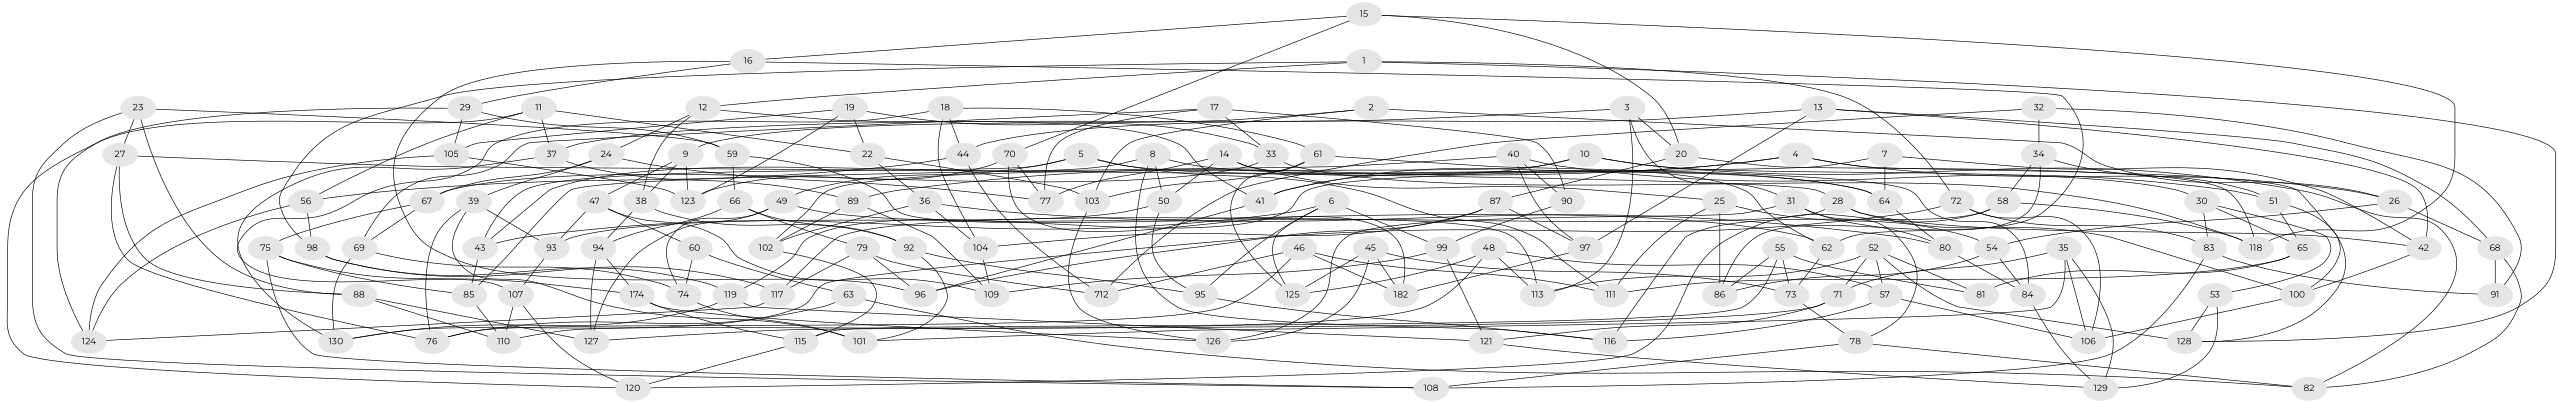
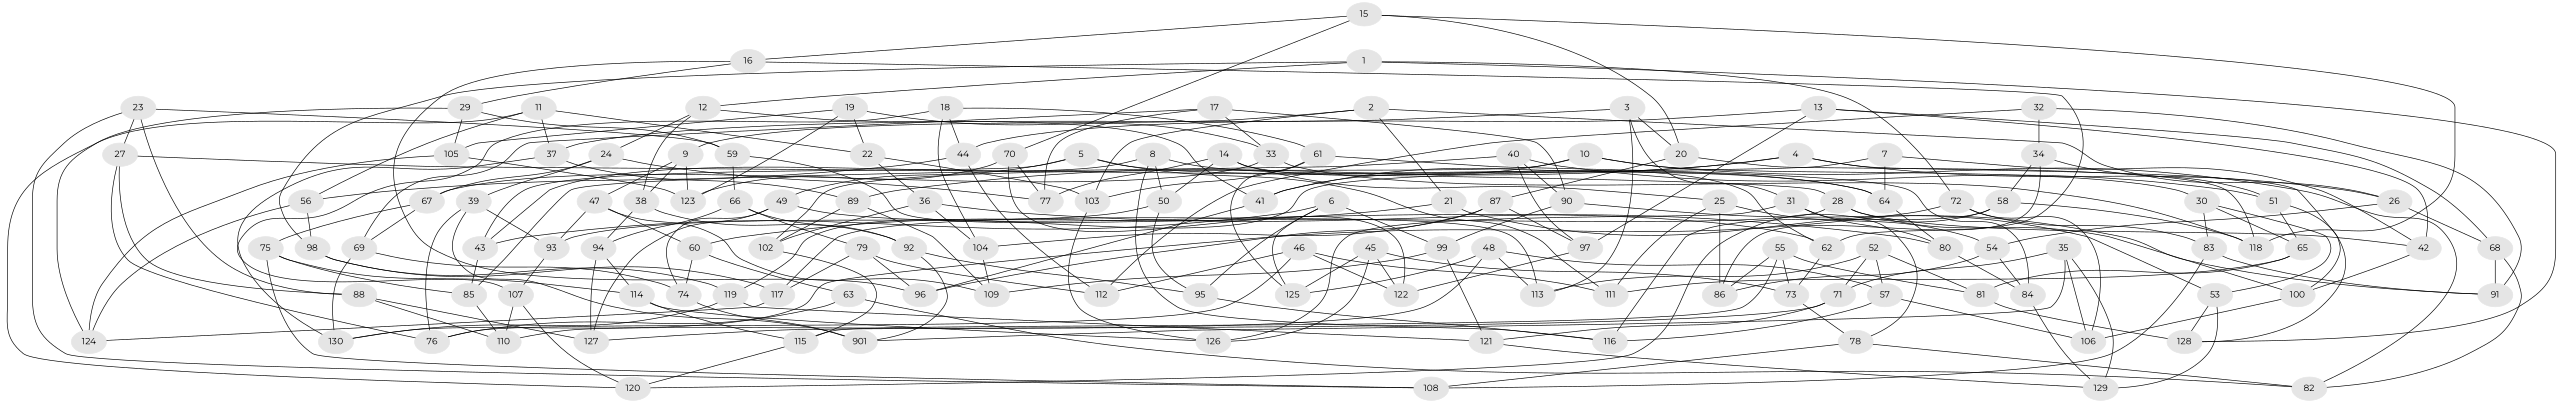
node "21": added
edge "90" -- "91": added
node "174": label "174" -> "114"
node "712": label "712" -> "112"
node "182": label "182" -> "122"
edge "52" -- "128": now "81" -- "128"
node "101": label "101" -> "901"
